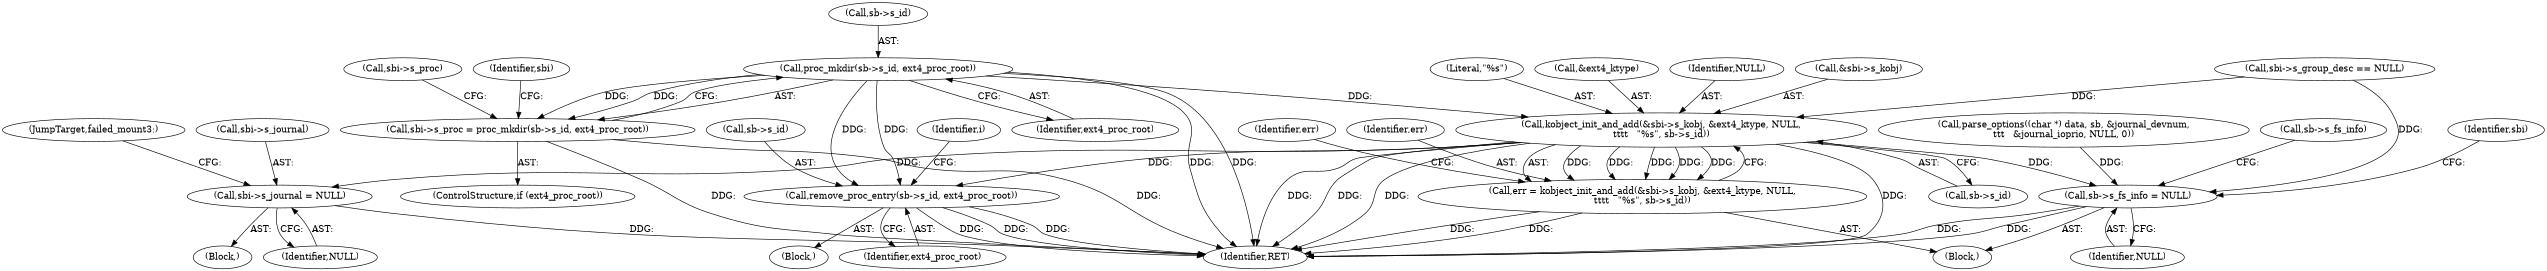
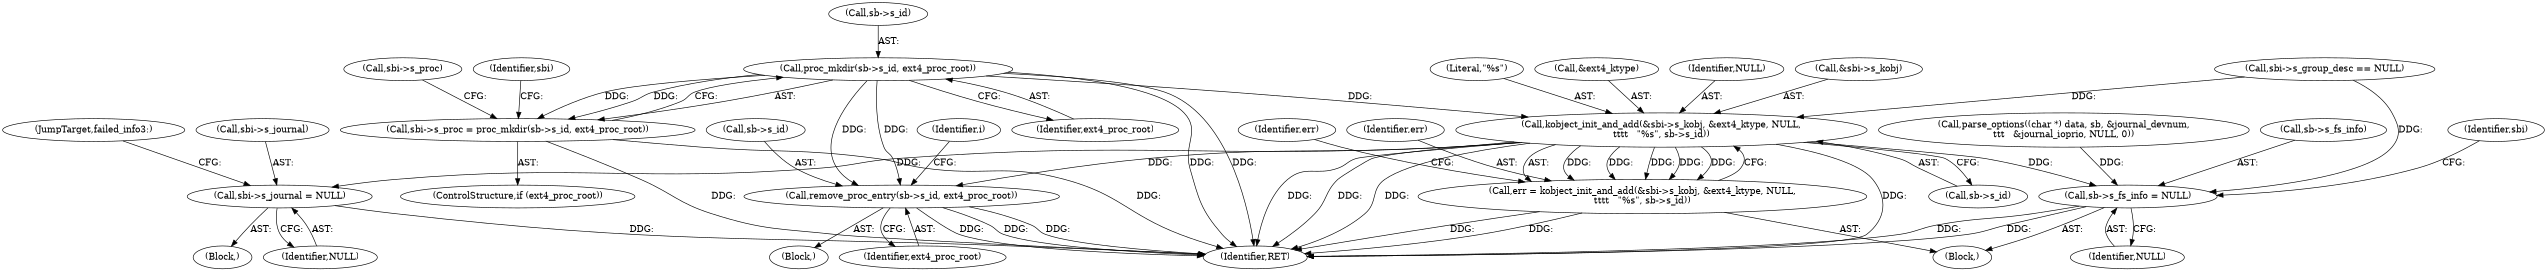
node "(JumpTarget,failed_mount3:)": label "(JumpTarget,failed_mount3:)" -> "(JumpTarget,failed_info3:)"
edge "(Call,sb->s_fs_info)" -> "(Call,sb->s_fs_info = NULL)": label "CFG: " -> "AST: "
